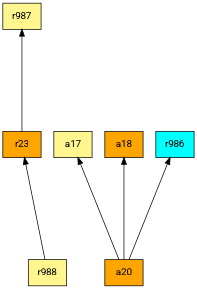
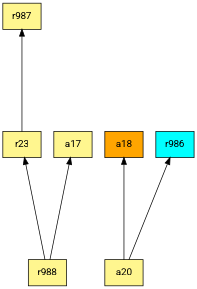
node "r23": fillcolor orange -> khaki1
edge "a20" -> "a17": now "r988" -> "a17"
node "a20": fillcolor orange -> khaki1
